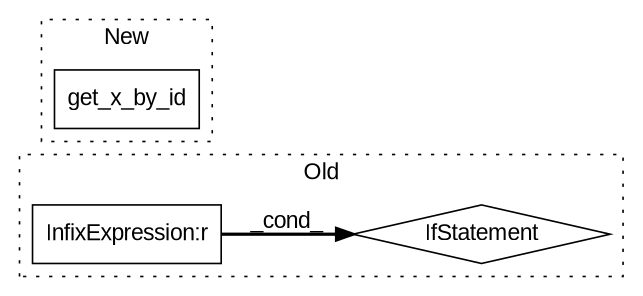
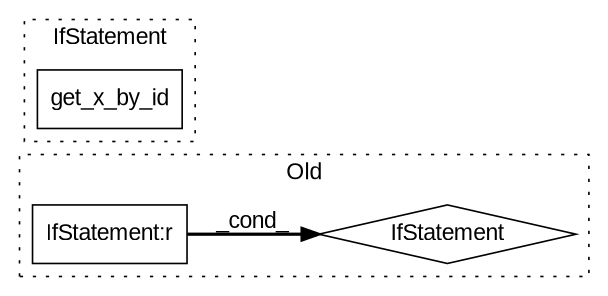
cluster "New": label "New" -> "IfStatement"
node "InfixExpression:r": label "InfixExpression:r" -> "IfStatement:r"
